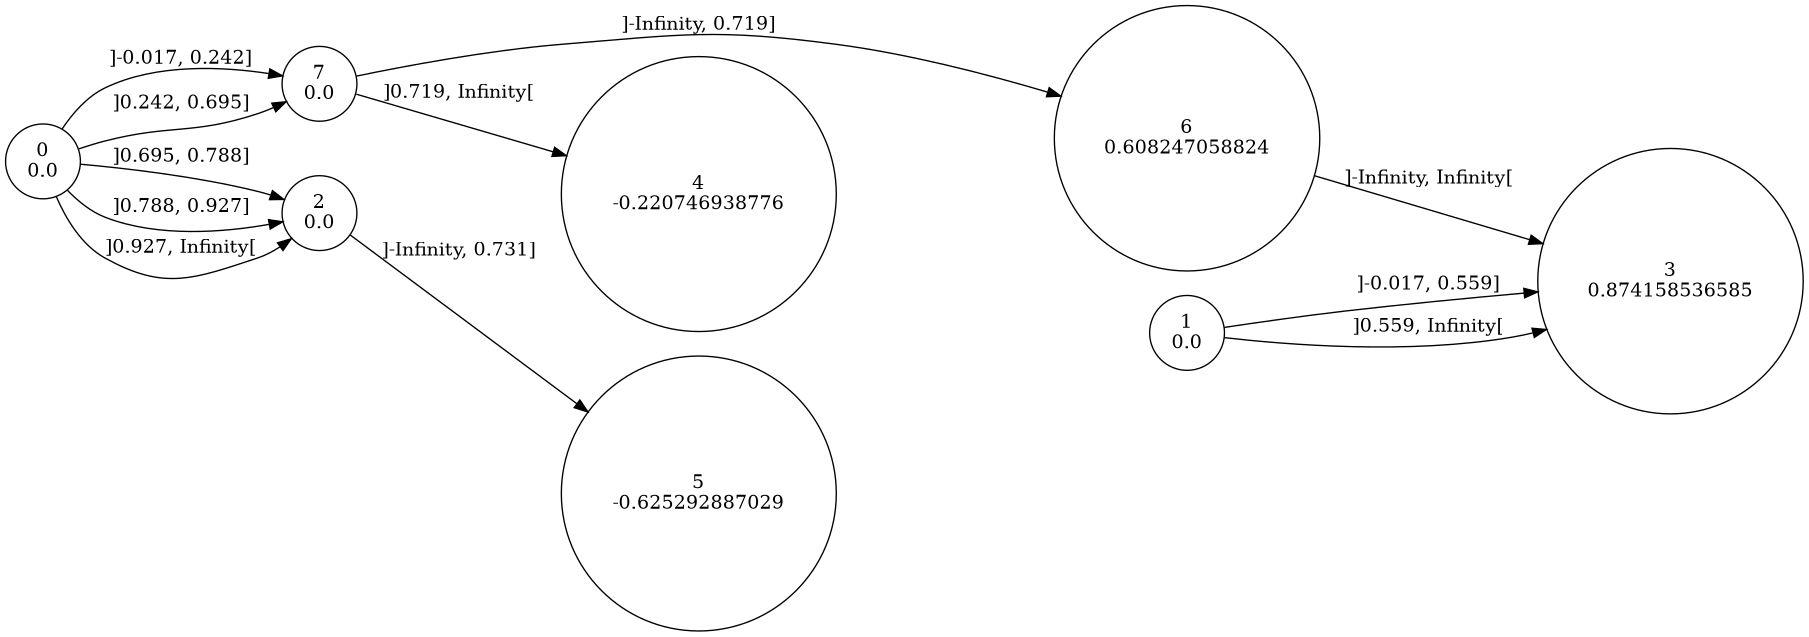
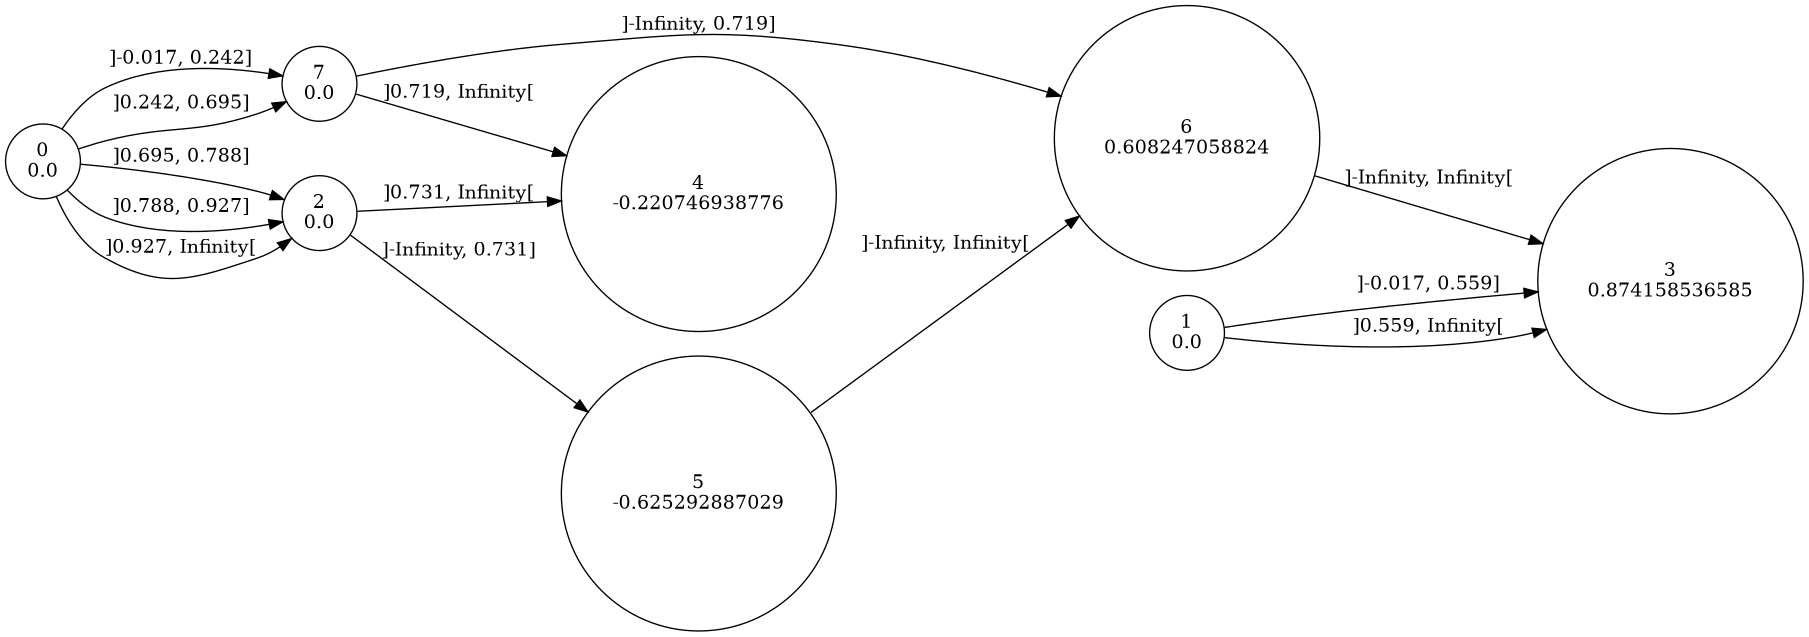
edge "2 0.0" -> "4 -0.220746938776": added, label "]0.731, Infinity["
edge "5 -0.625292887029" -> "6 0.608247058824": added, label "]-Infinity, Infinity["
